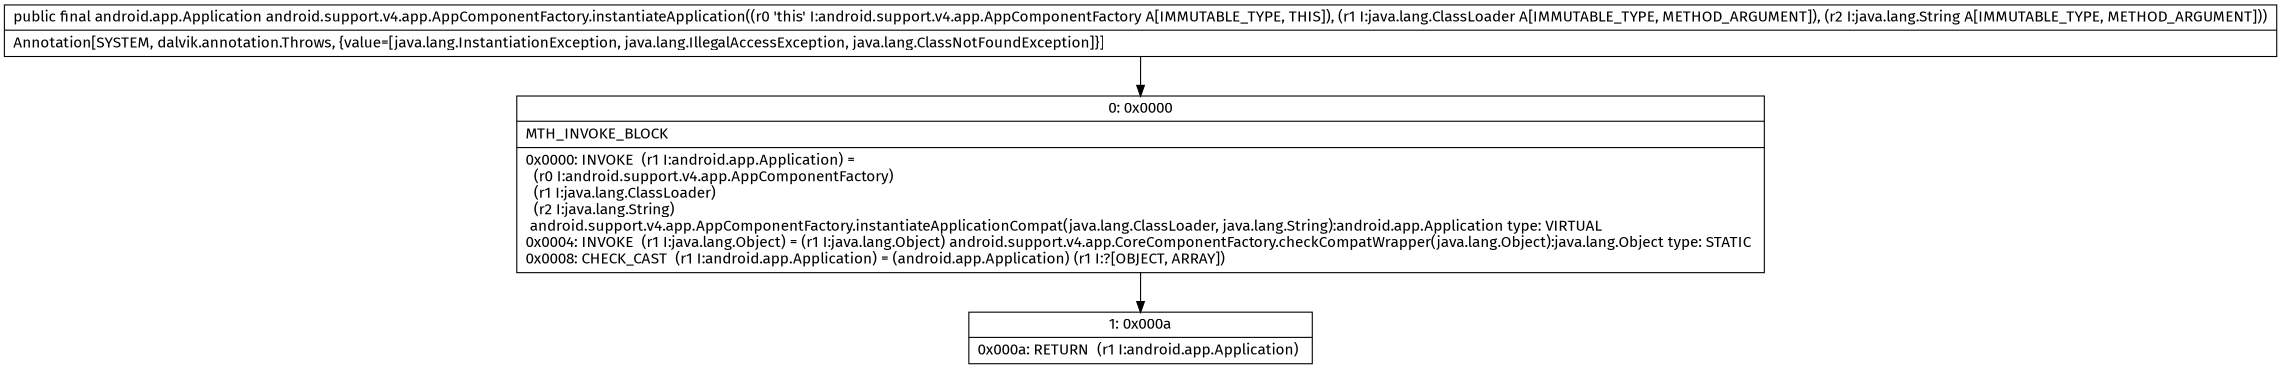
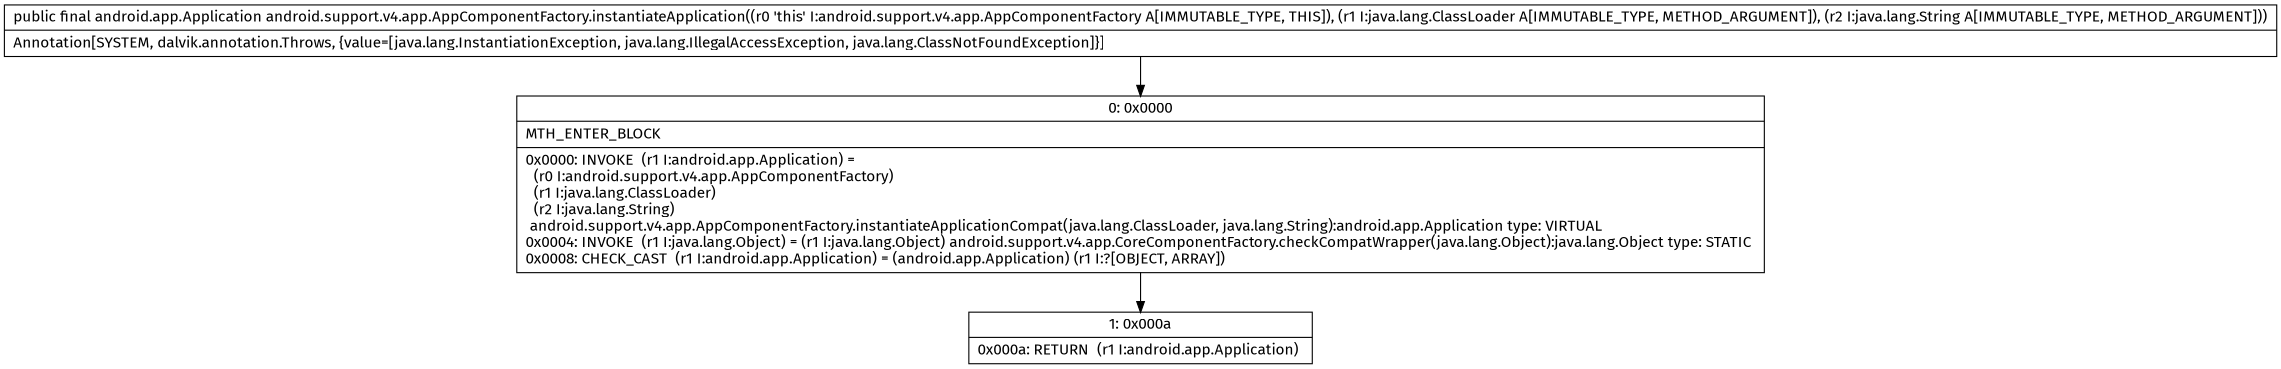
node "0: 0x0000": text "MTH_INVOKE_BLOCK" -> "MTH_ENTER_BLOCK"
